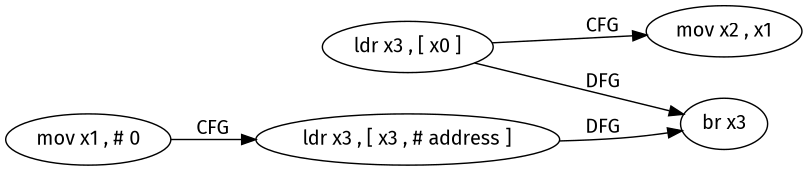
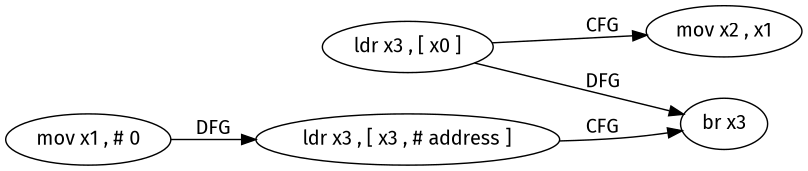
edge "ldr x3 , [ x3 , # address ]" -> "br x3": label "DFG" -> "CFG"
edge "mov x1 , # 0" -> "ldr x3 , [ x3 , # address ]": label "CFG" -> "DFG"
